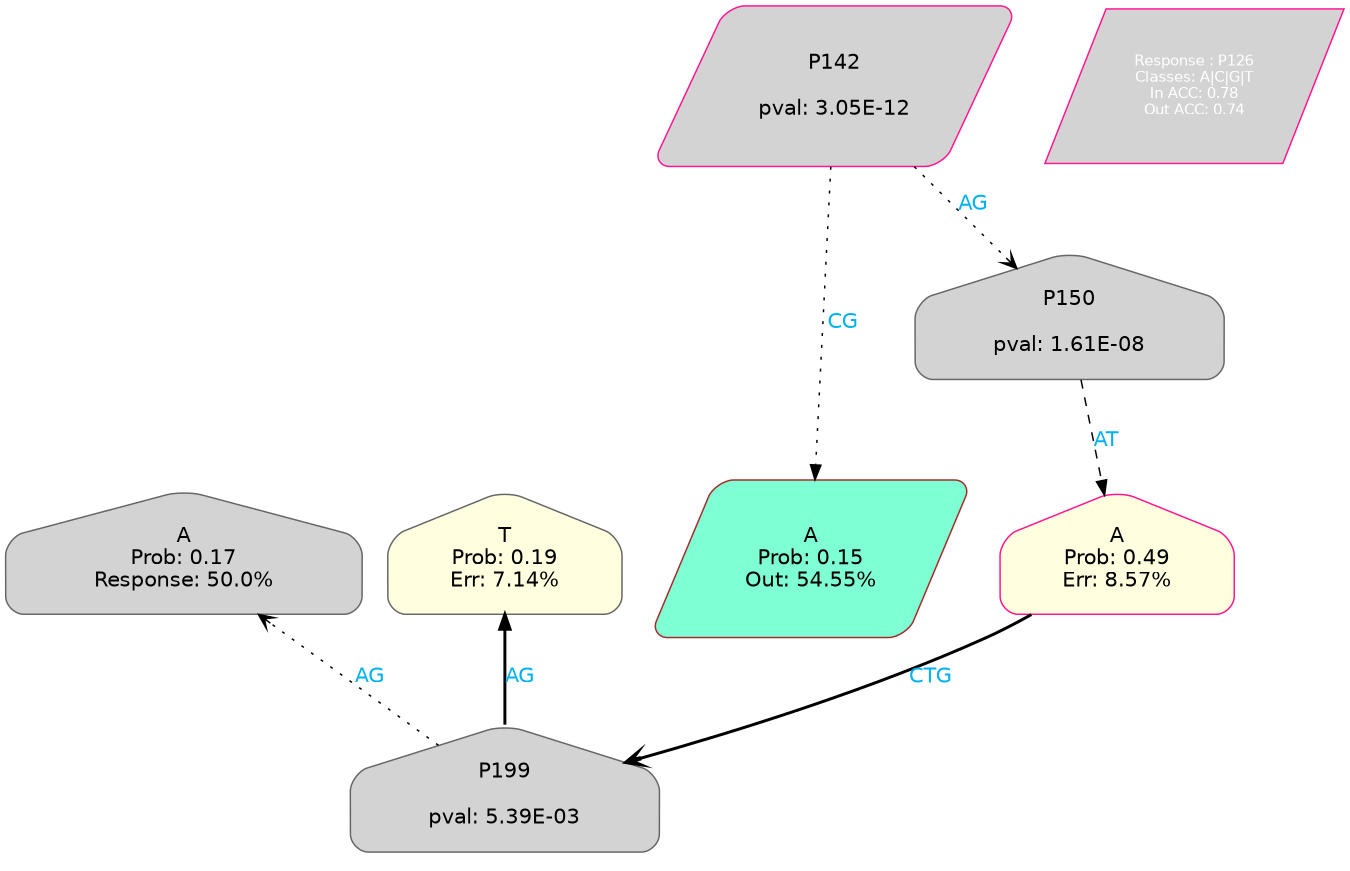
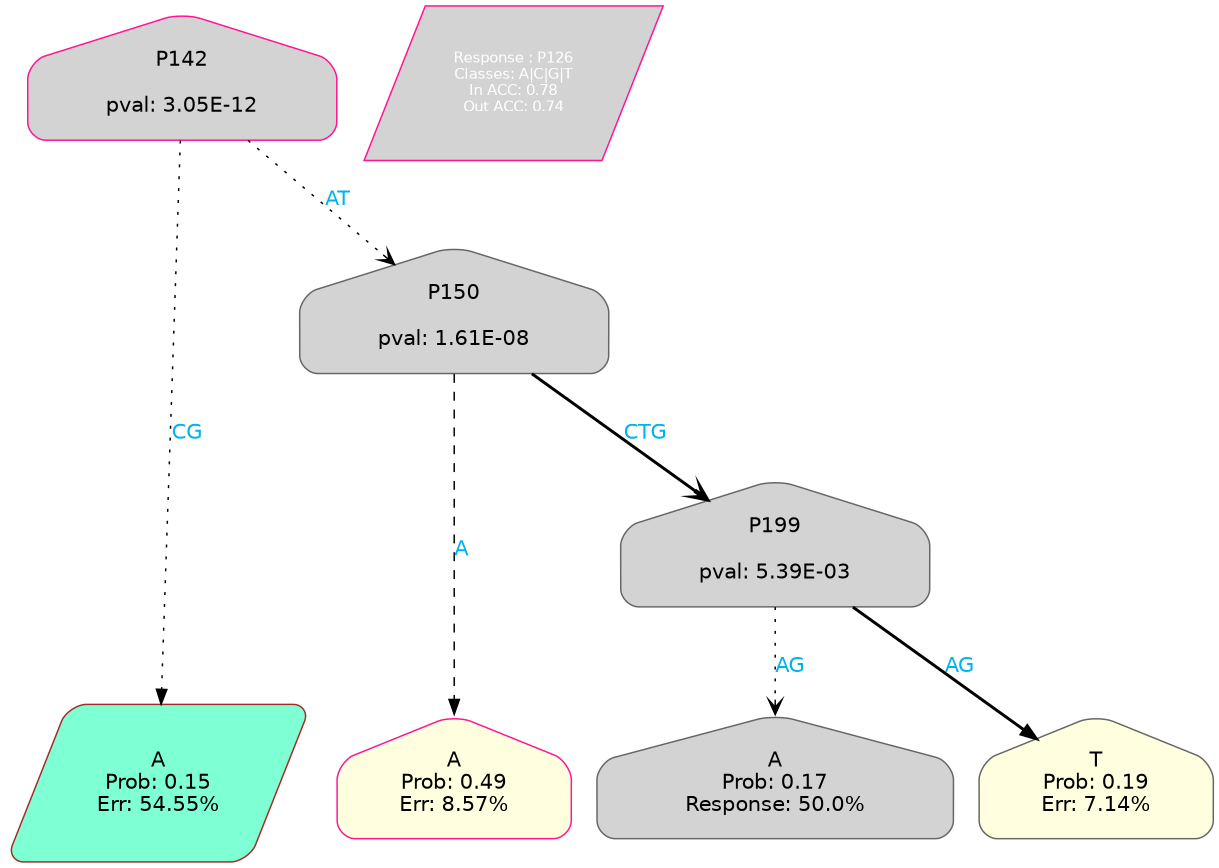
node "P142 pval: 3.05E-12": shape parallelogram -> house
edge "P142 pval: 3.05E-12" -> "P150 pval: 1.61E-08": label "AG" -> "AT"
edge "P150 pval: 1.61E-08" -> "A Prob: 0.49 Err: 8.57%": label "AT" -> "A"
node "A Prob: 0.15 Out: 54.55%": label "A Prob: 0.15 Out: 54.55%" -> "A Prob: 0.15 Err: 54.55%"
edge "A Prob: 0.49 Err: 8.57%" -> "P199 pval: 5.39E-03": now "P150 pval: 1.61E-08" -> "P199 pval: 5.39E-03"
